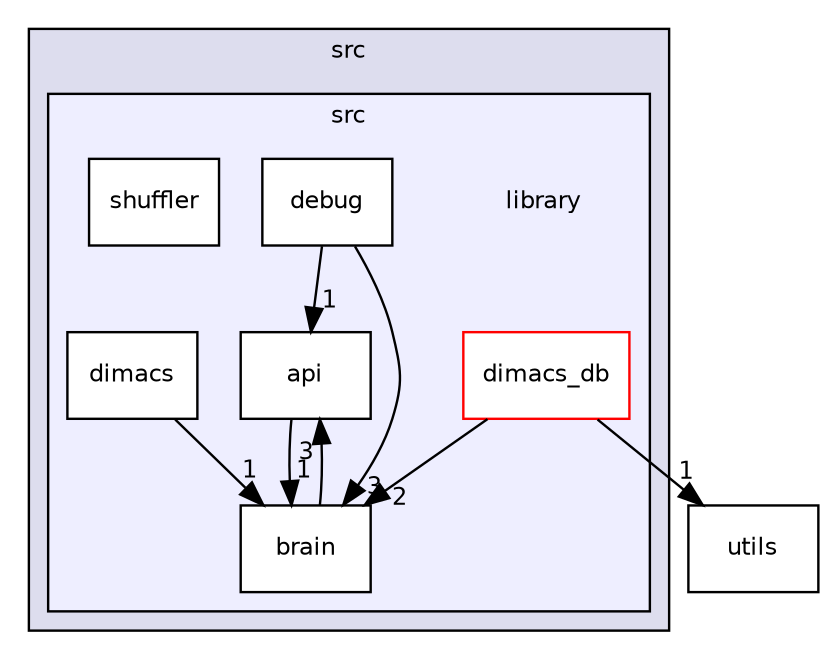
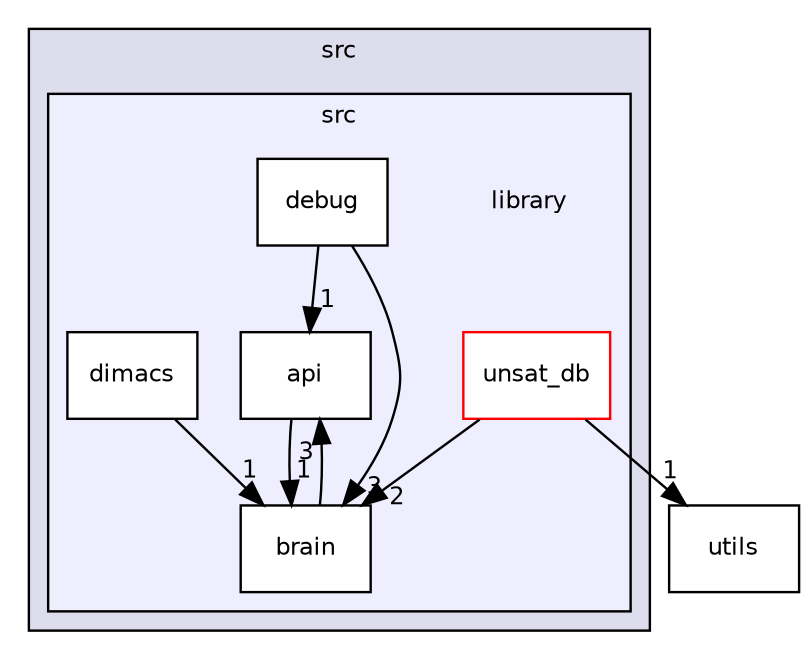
node "shuffler": removed
node "dimacs_db": label "dimacs_db" -> "unsat_db"
